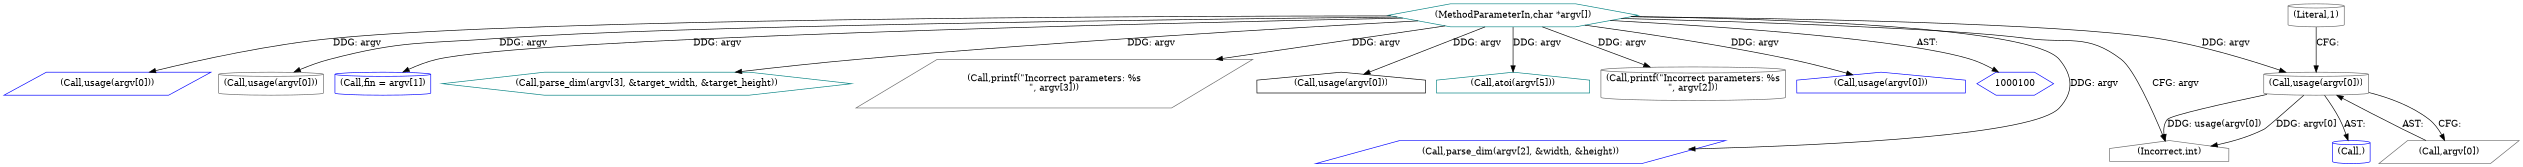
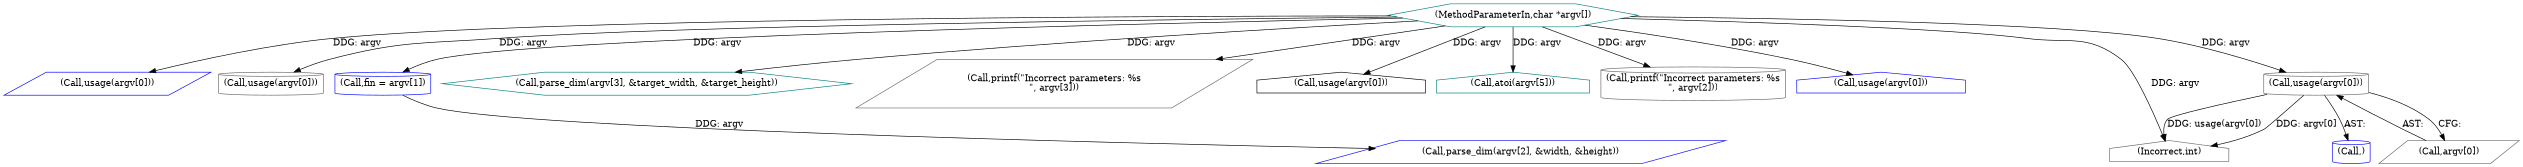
node "(Literal,1)": removed
edge "(MethodParameterIn,char *argv[])" -> "(Call,parse_dim(argv[2], &width, &height))": now "(Call,fin = argv[1])" -> "(Call,parse_dim(argv[2], &width, &height))"
node "1000100": removed
edge "(MethodParameterIn,char *argv[])" -> "(Incorrect,int)": label "CFG: argv" -> "DDG: argv"
